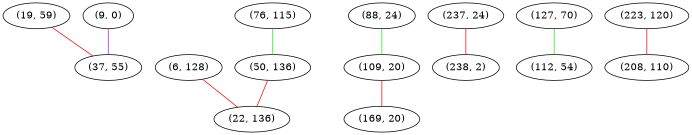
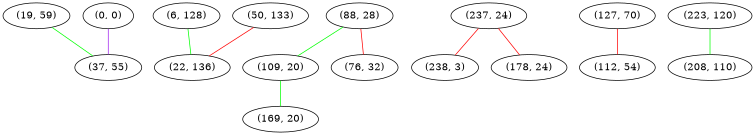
node "(9, 0)": label "(9, 0)" -> "(0, 0)"
node "(76, 115)": removed
node "(88, 24)": label "(88, 24)" -> "(88, 28)"
edge "(19, 59)" -- "(37, 55)": color red -> green
edge "(127, 70)" -- "(112, 54)": color green -> red
edge "(223, 120)" -- "(208, 110)": color red -> green
node "(50, 136)": label "(50, 136)" -> "(50, 133)"
node "(76, 32)": added
node "(238, 2)": label "(238, 2)" -> "(238, 3)"
node "(178, 24)": added
edge "(6, 128)" -- "(22, 136)": color red -> green
edge "(109, 20)" -- "(169, 20)": color red -> green
